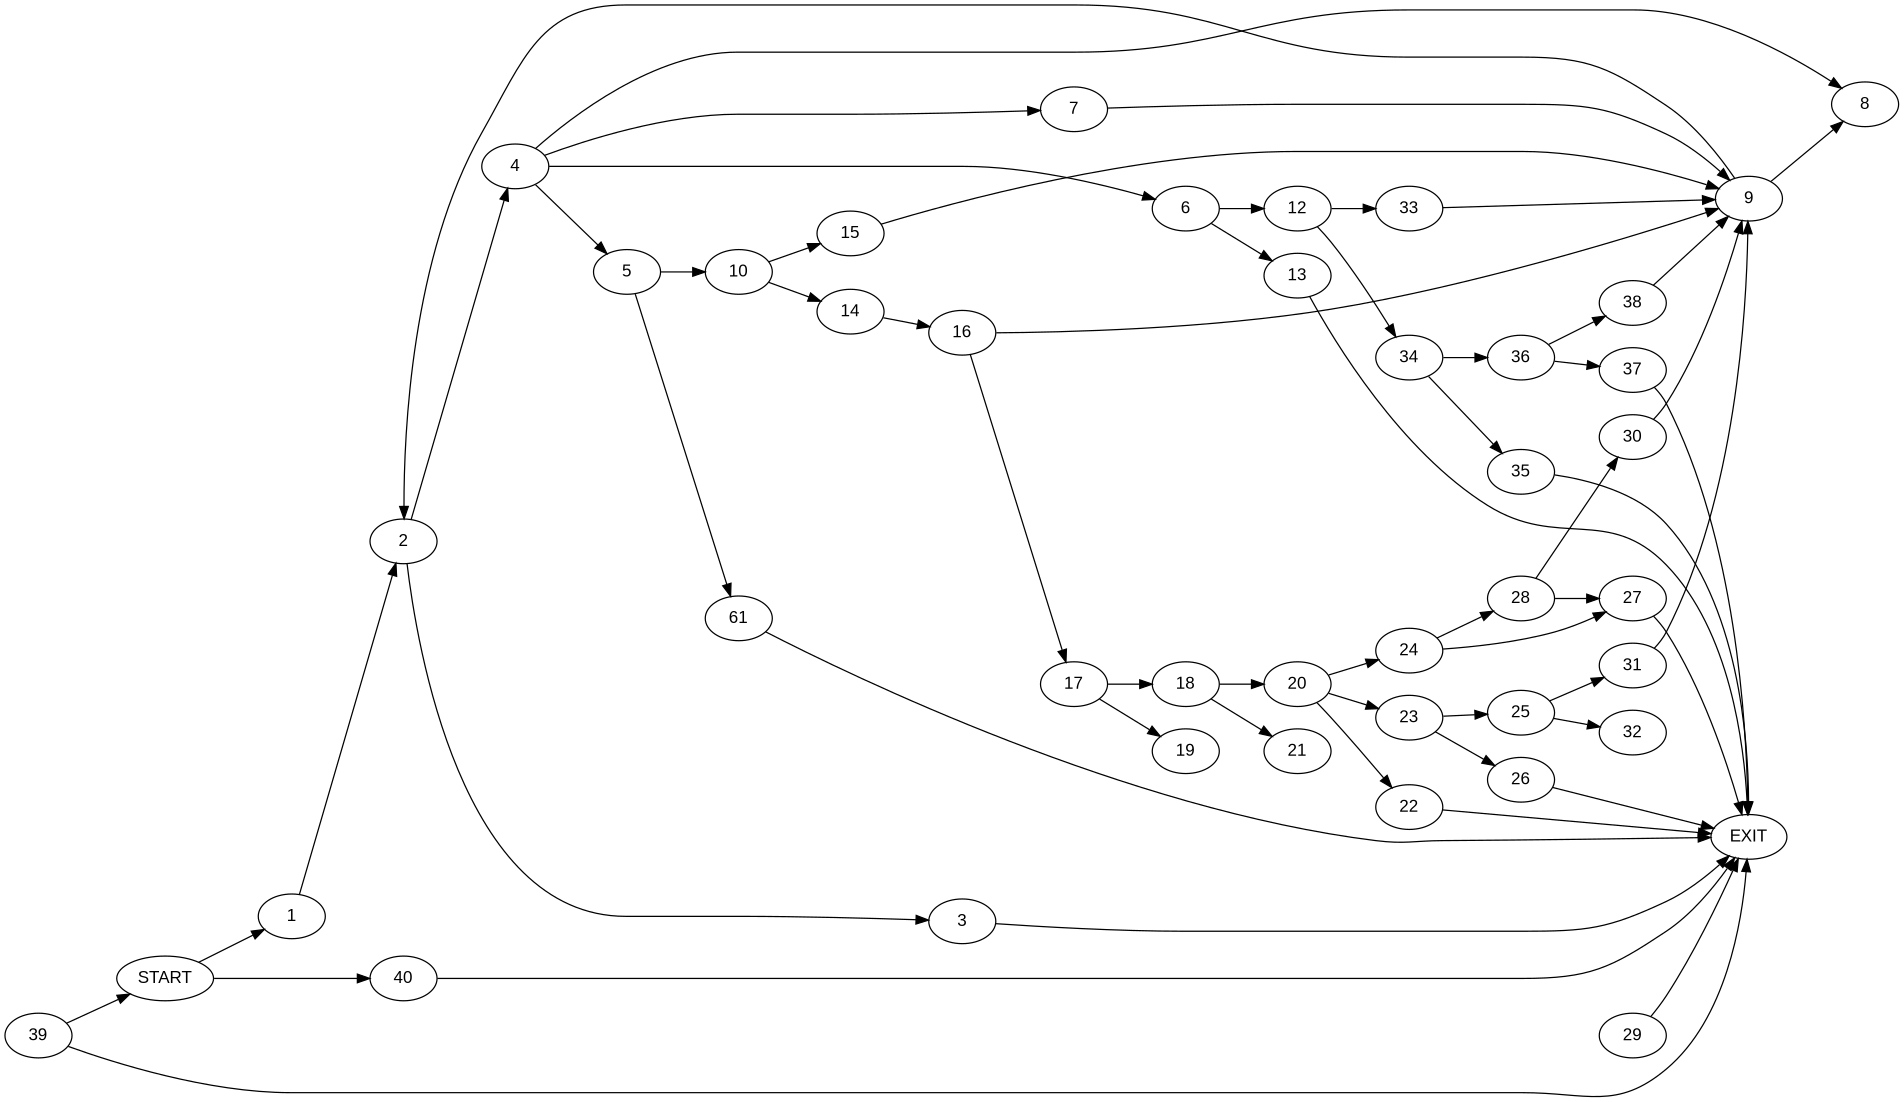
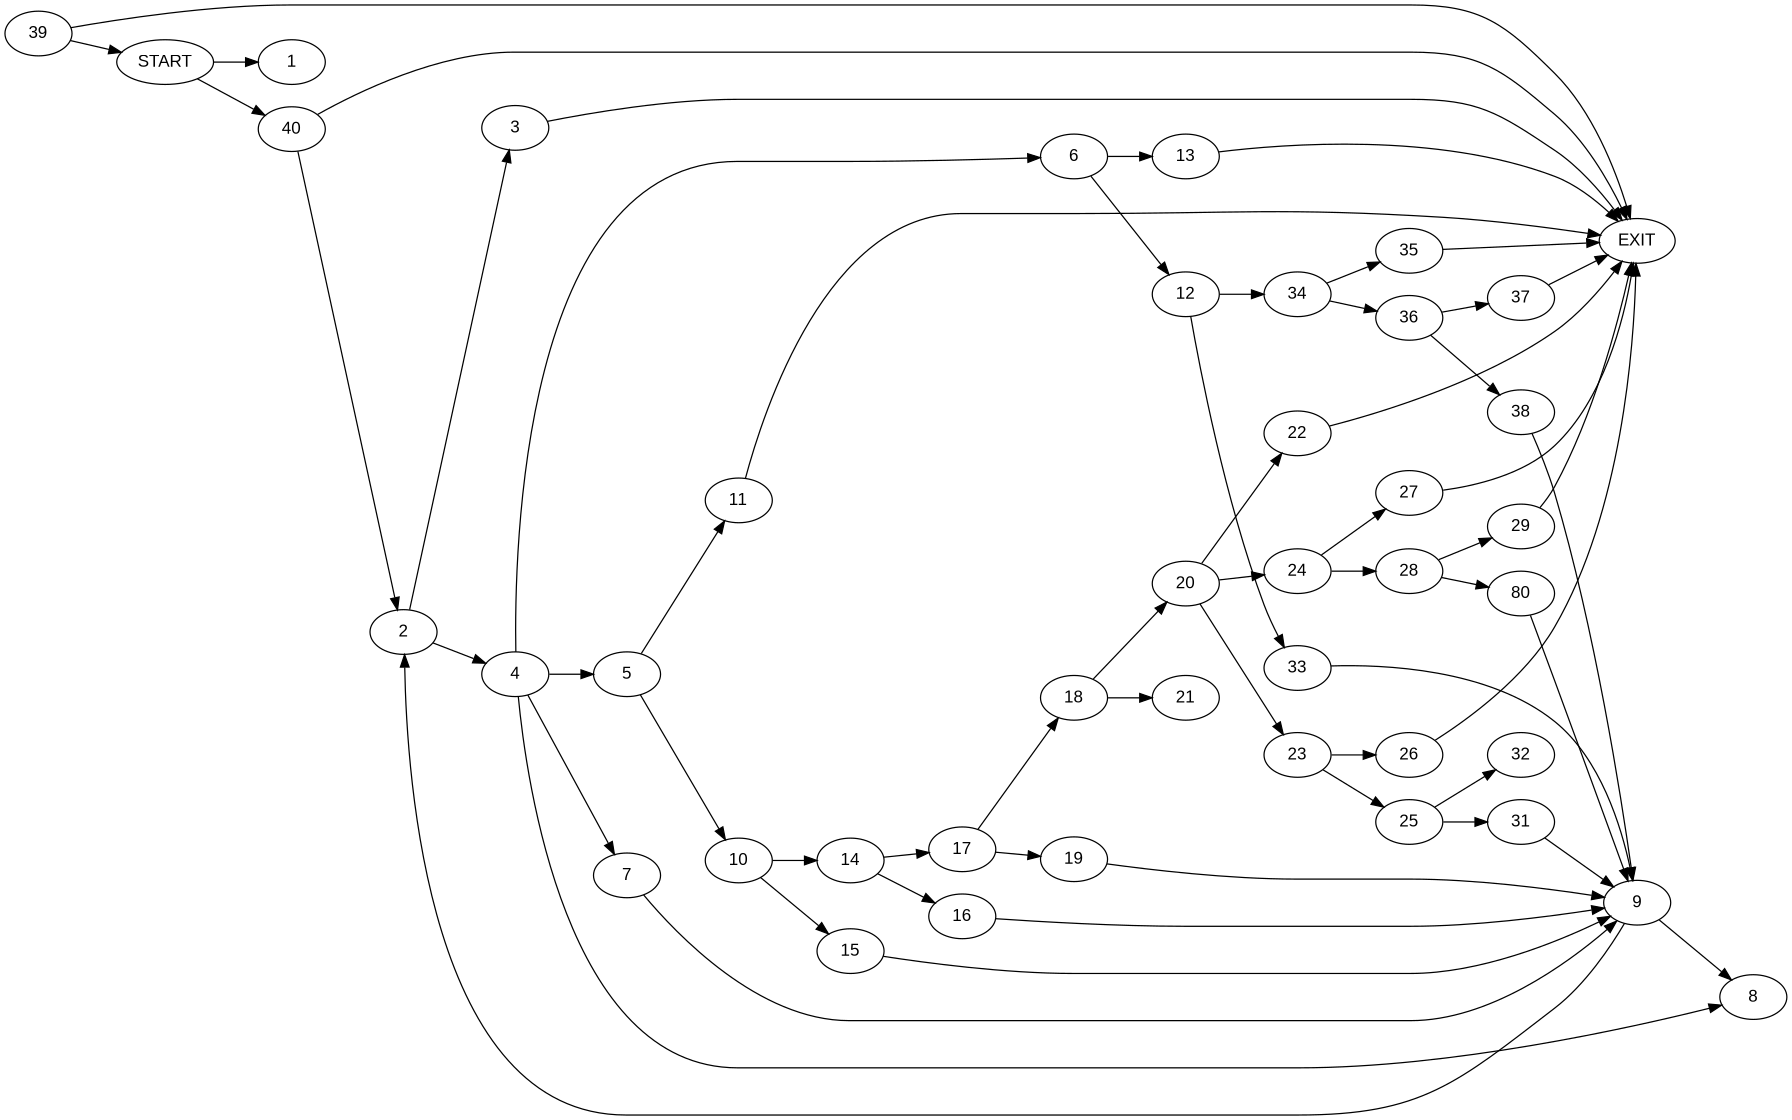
node "30": label "30" -> "80"
edge "16" -> "17": now "14" -> "17"
edge "28" -> "27": now "28" -> "29"
node "61": label "61" -> "11"
edge "1" -> "2": now "40" -> "2"
edge "19" -> "9": added
